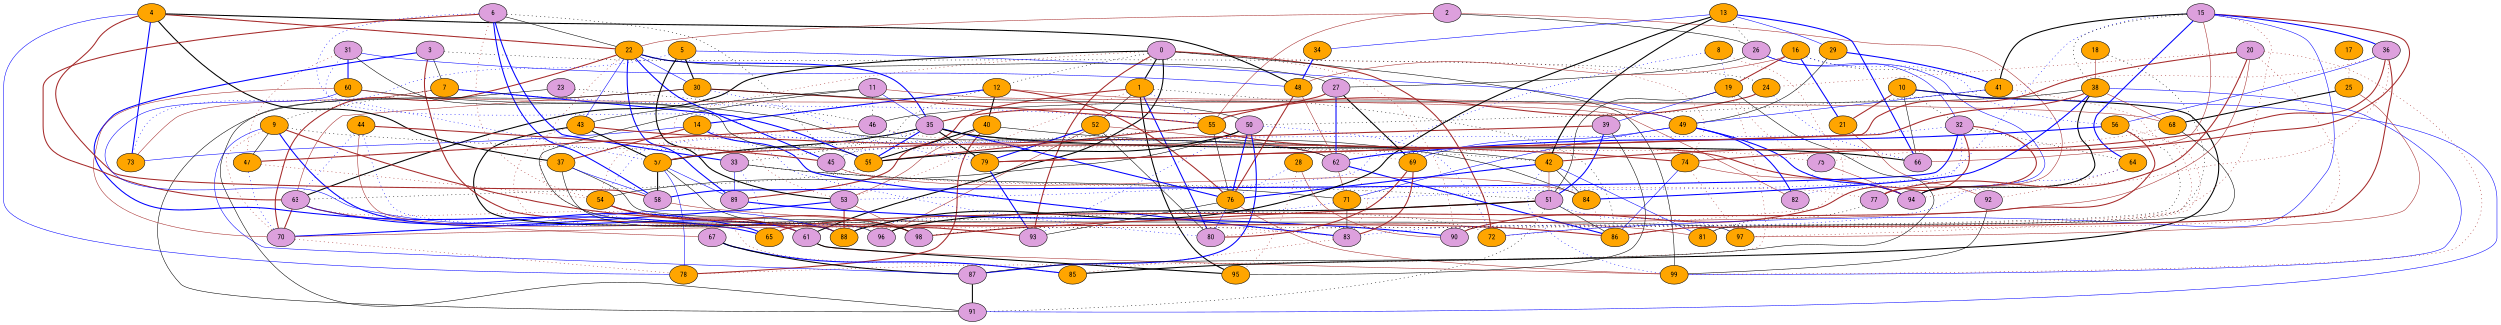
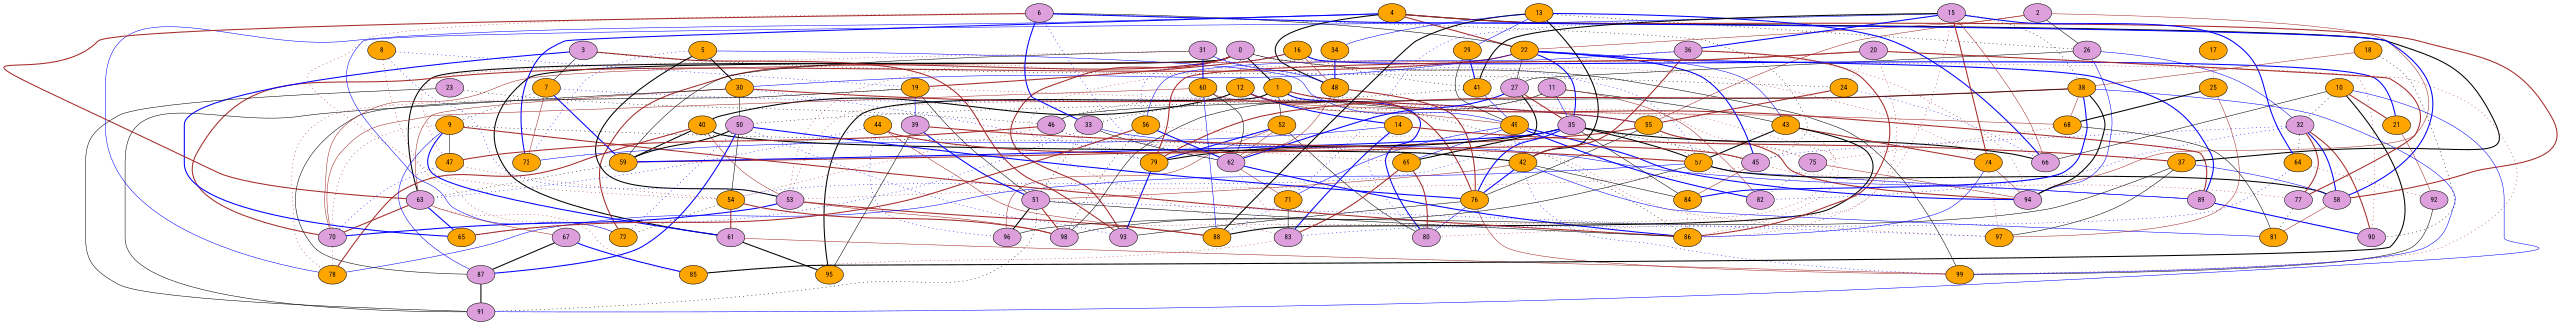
edge "40" -- "42": style solid -> bold
node "28": removed
edge "33" -- "71": now "33" -- "62"
